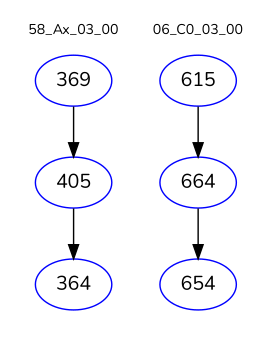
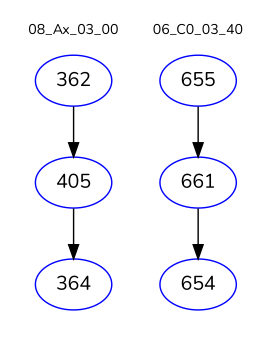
cluster "58_Ax_03_00": label "58_Ax_03_00" -> "08_Ax_03_00"
cluster "06_C0_03_00": label "06_C0_03_00" -> "06_C0_03_40"
node "369": label "369" -> "362"
node "615": label "615" -> "655"
node "664": label "664" -> "661"
